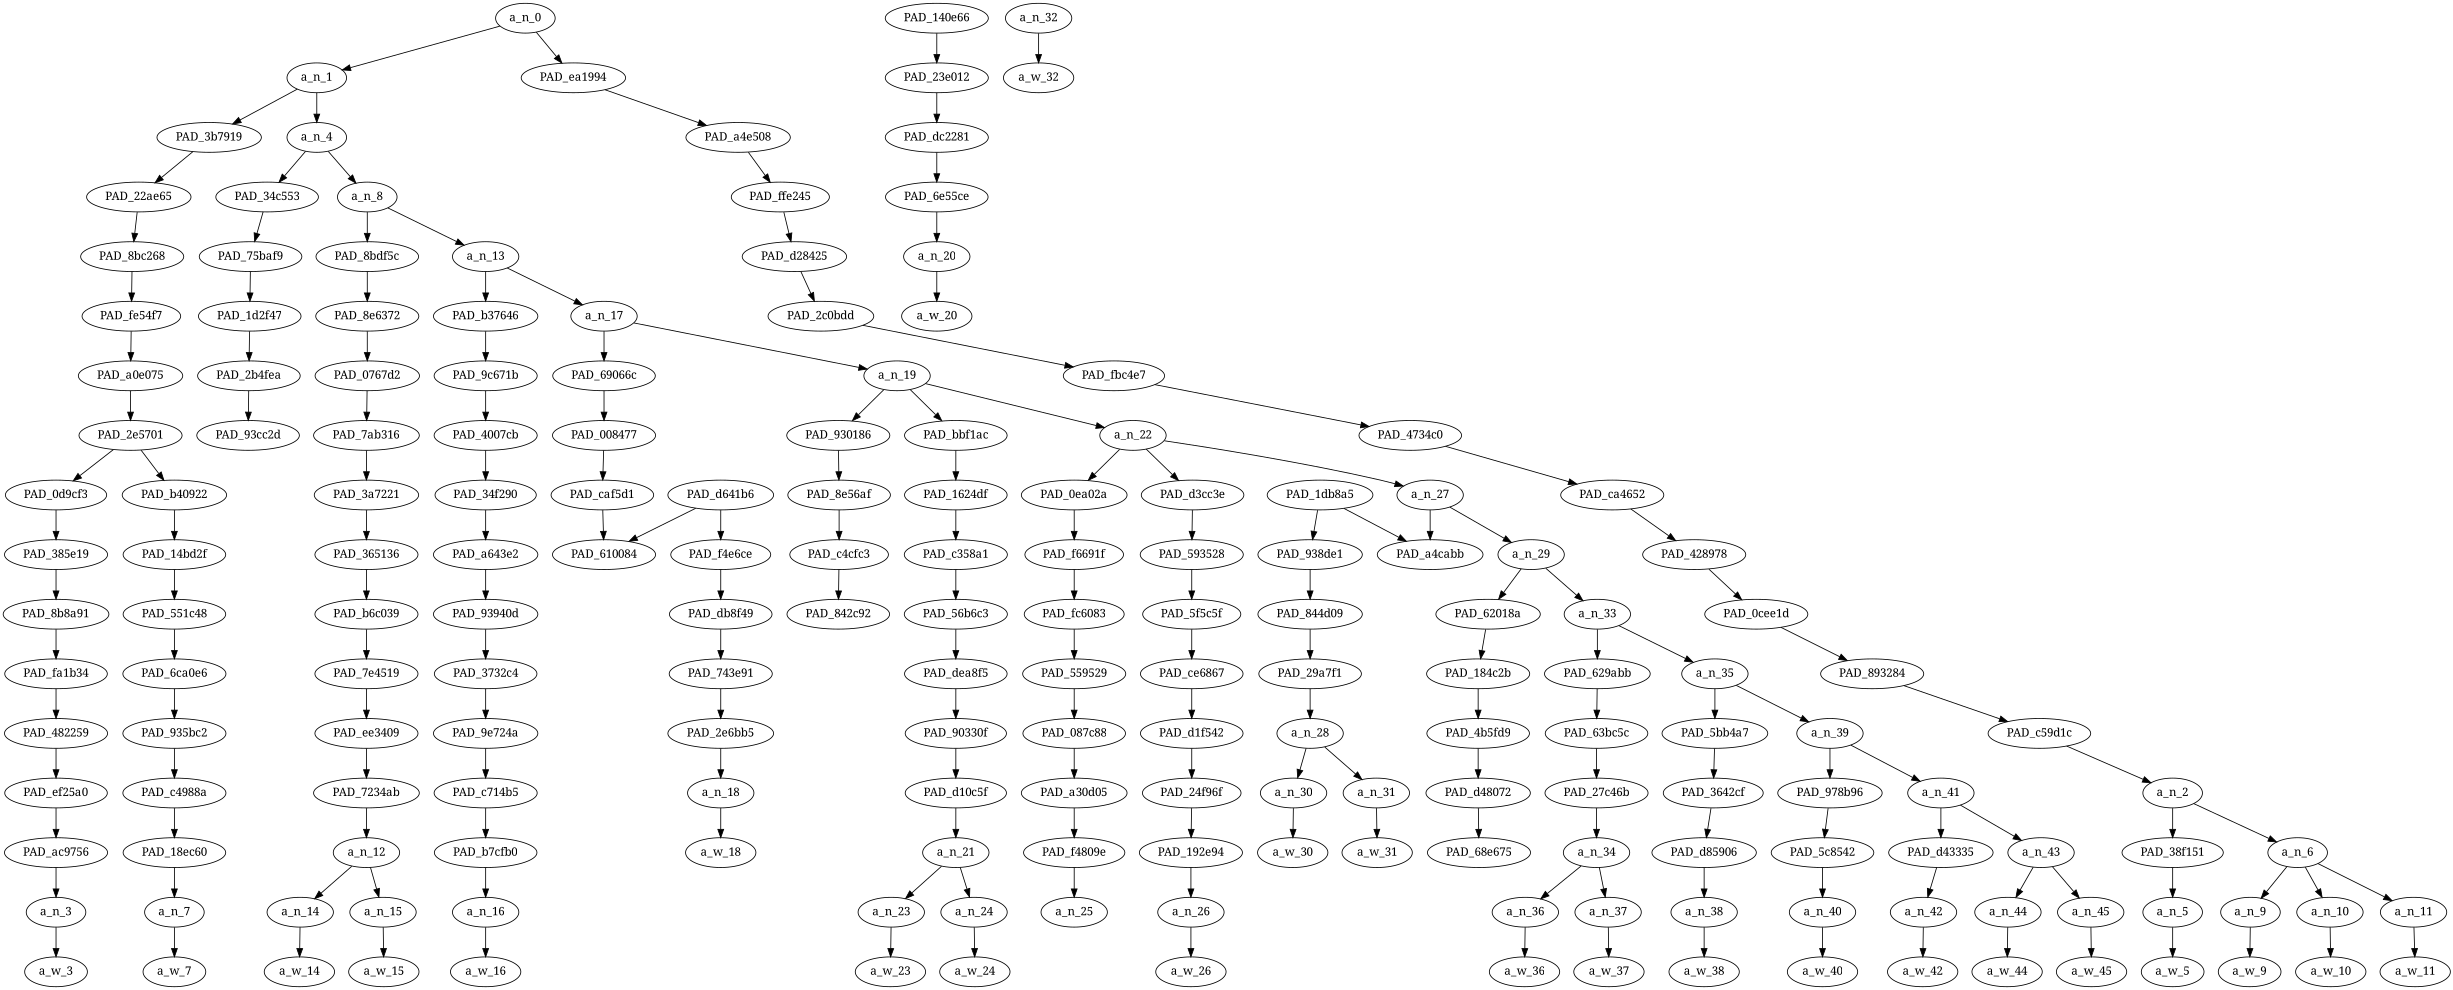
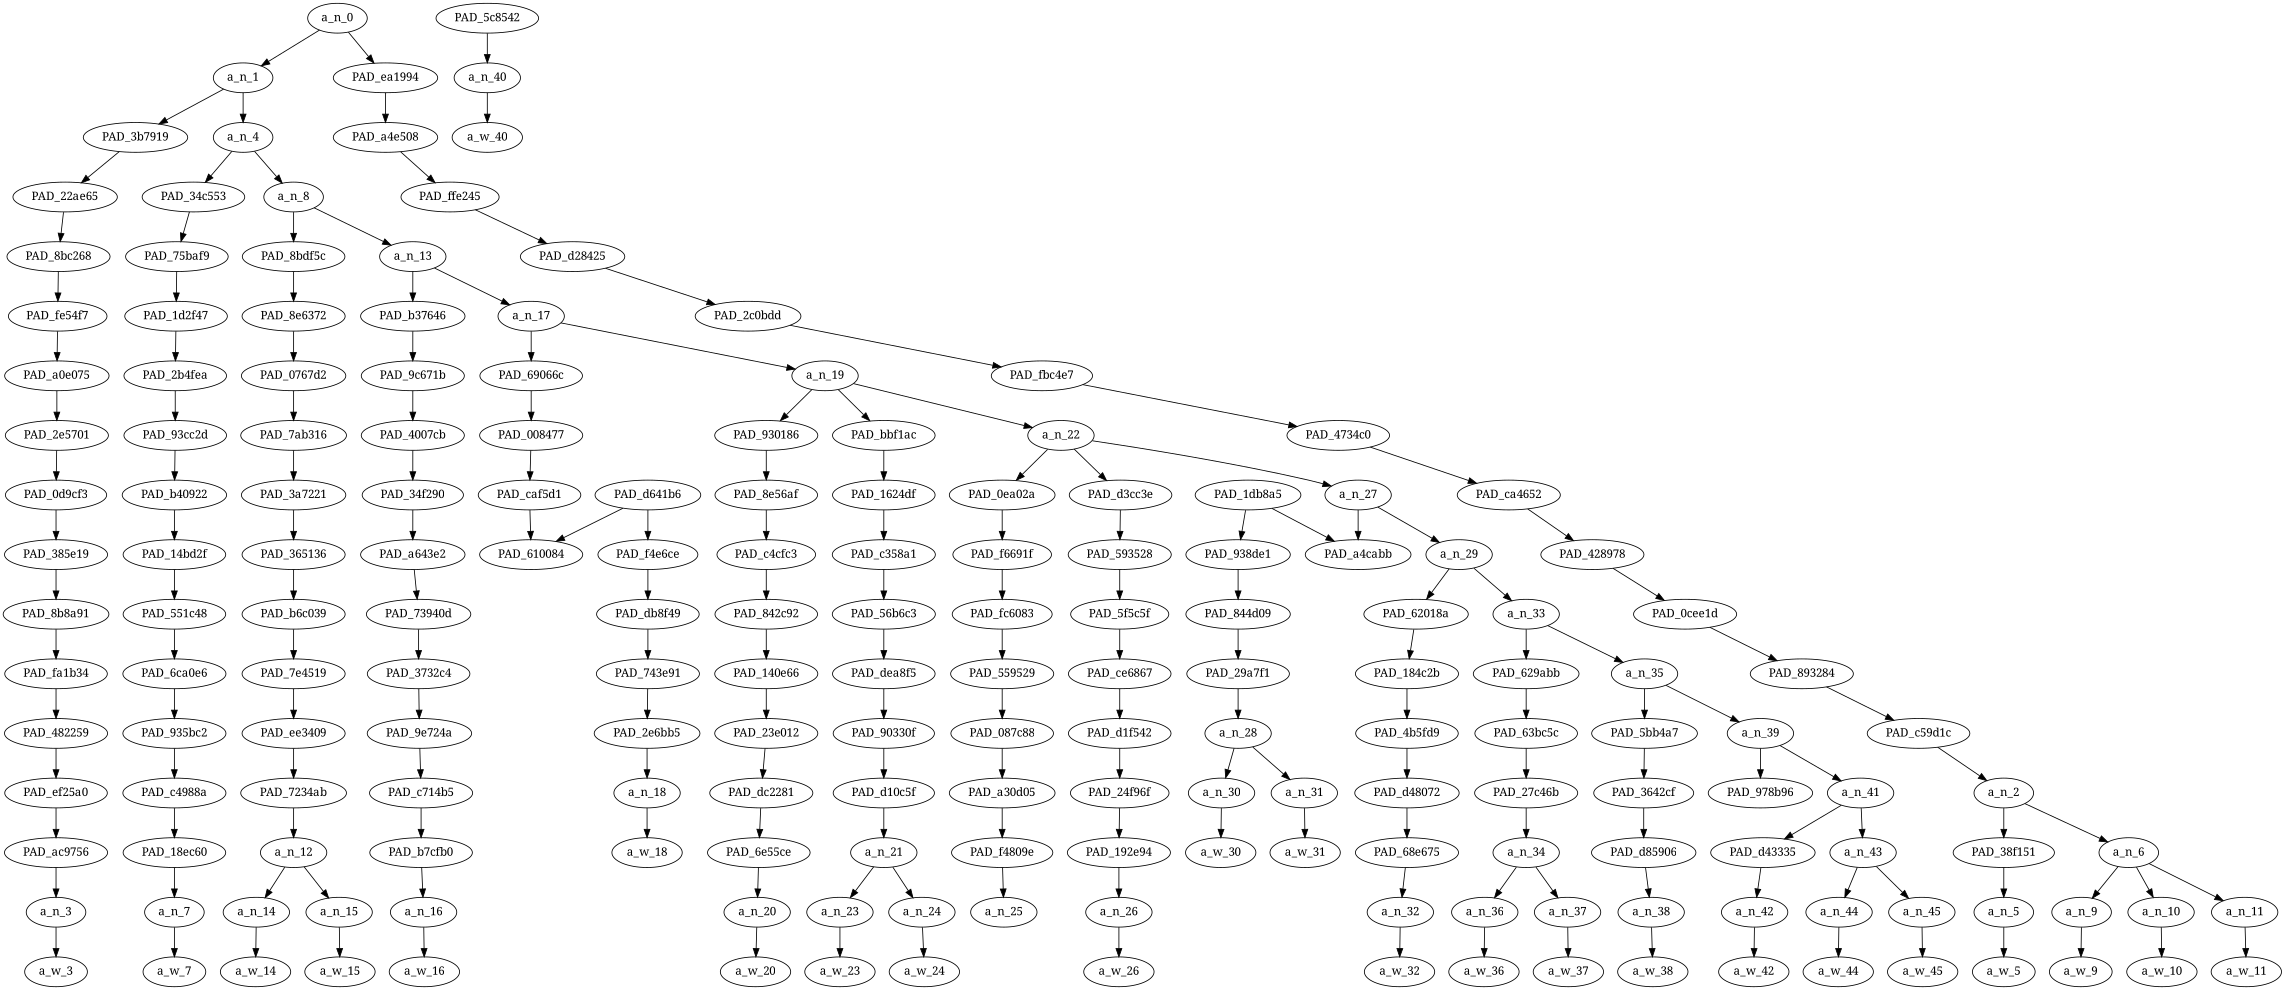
edge "PAD_2e5701" -> "PAD_b40922": now "PAD_93cc2d" -> "PAD_b40922"
node "PAD_93940d": label "PAD_93940d" -> "PAD_73940d"
edge "PAD_842c92" -> "PAD_140e66": added
edge "PAD_978b96" -> "PAD_5c8542": removed
edge "PAD_68e675" -> "a_n_32": added
